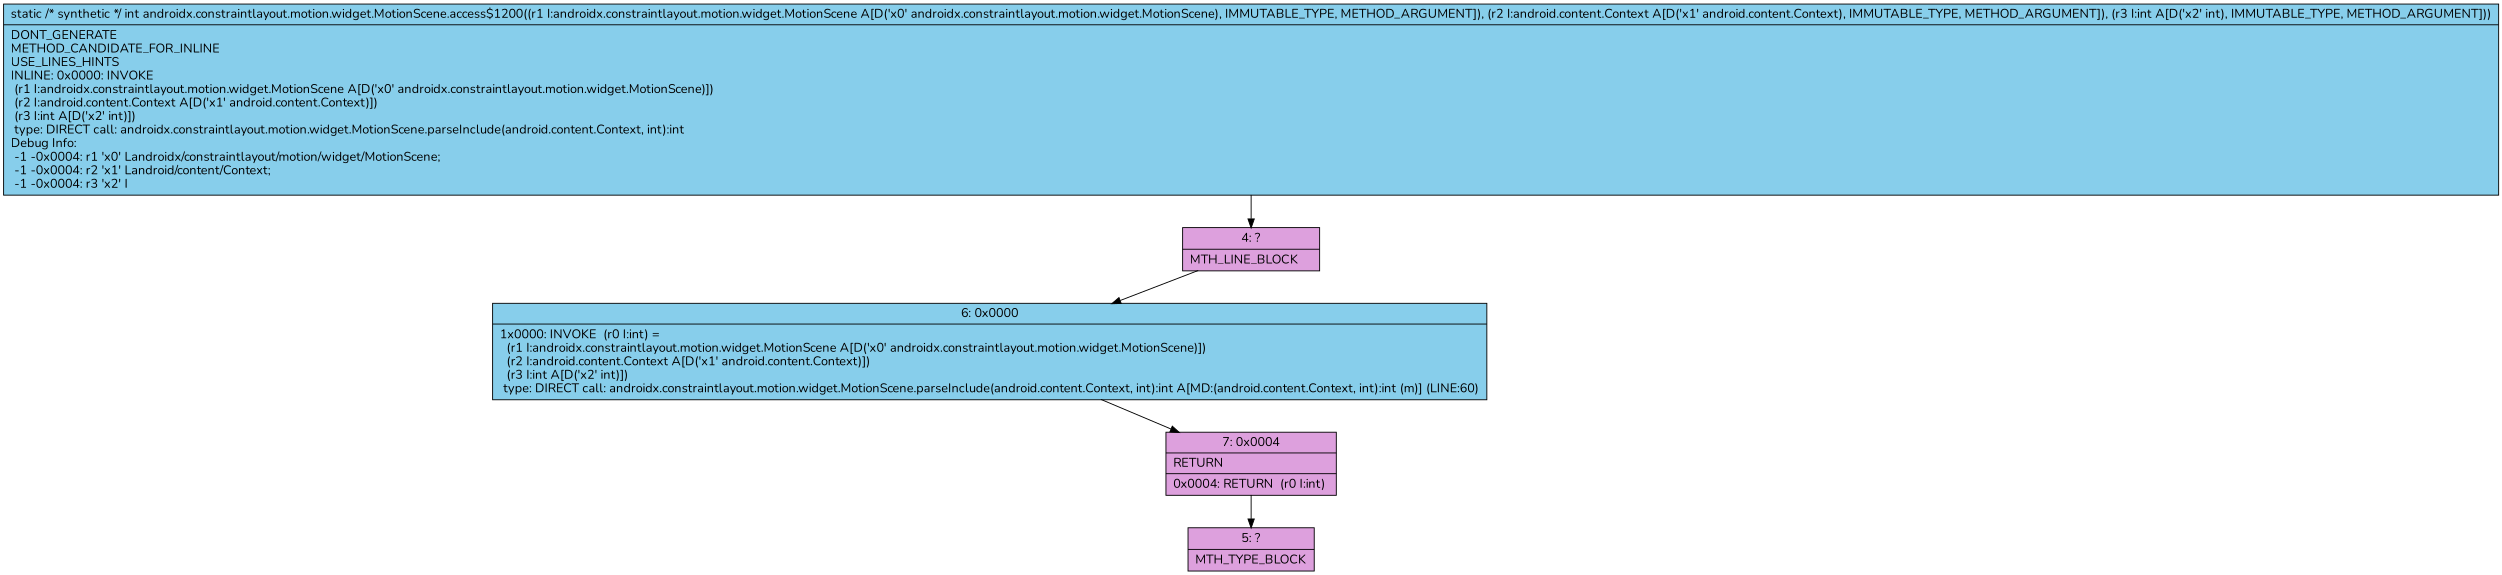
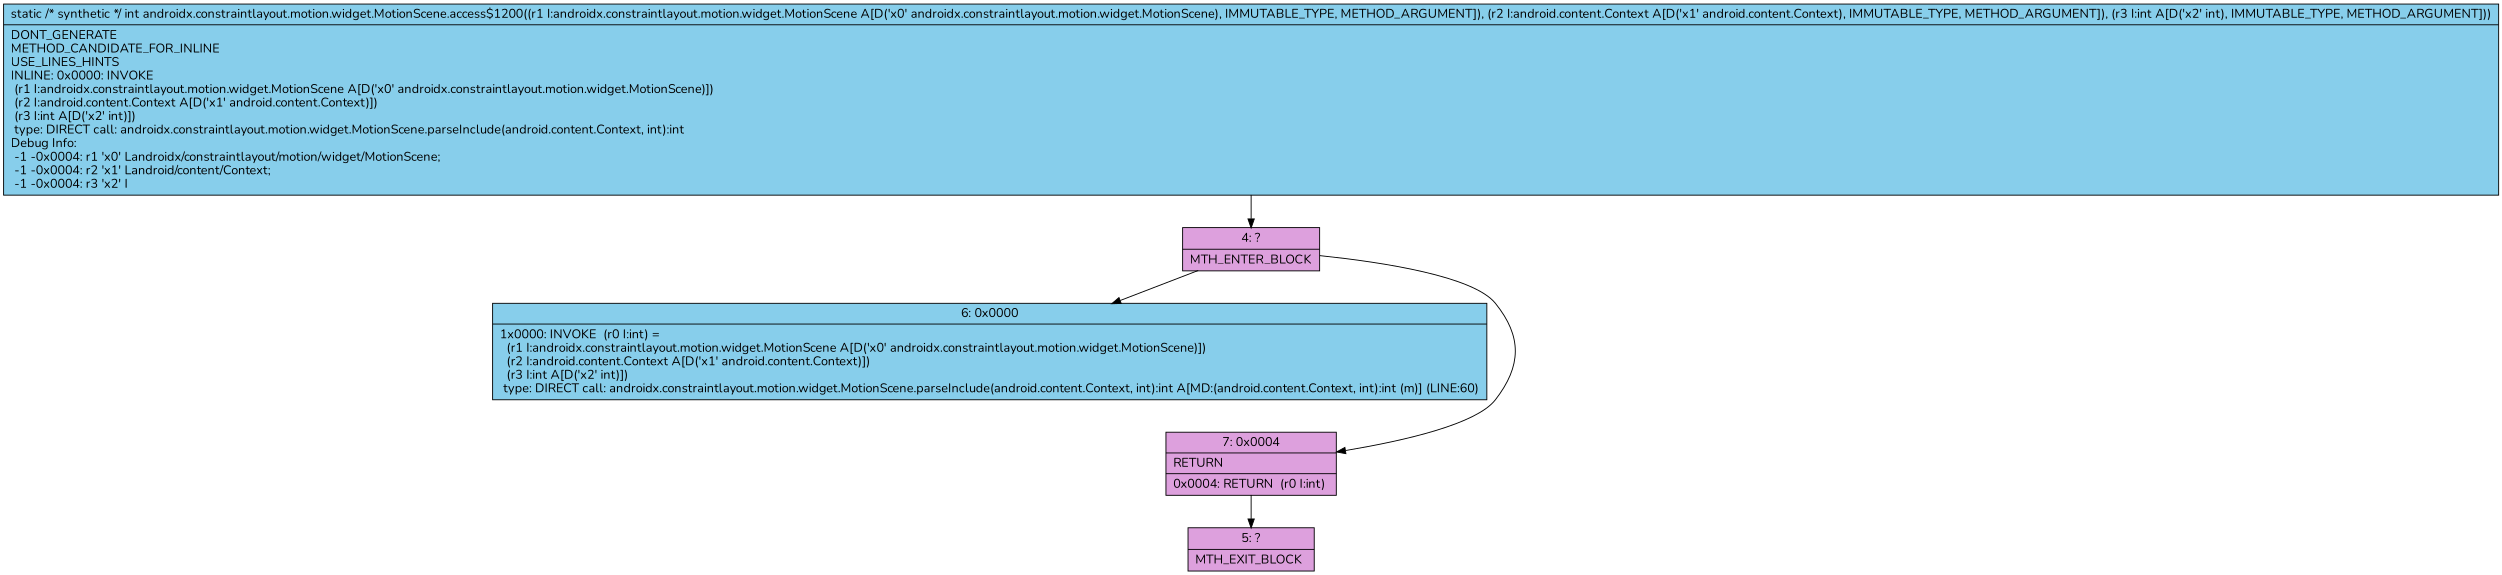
node "4: ?": text "MTH_LINE_BLOCK" -> "MTH_ENTER_BLOCK"
edge "6: 0x0000" -> "7: 0x0004": now "4: ?" -> "7: 0x0004"
node "5: ?": text "MTH_TYPE_BLOCK" -> "MTH_EXIT_BLOCK"
